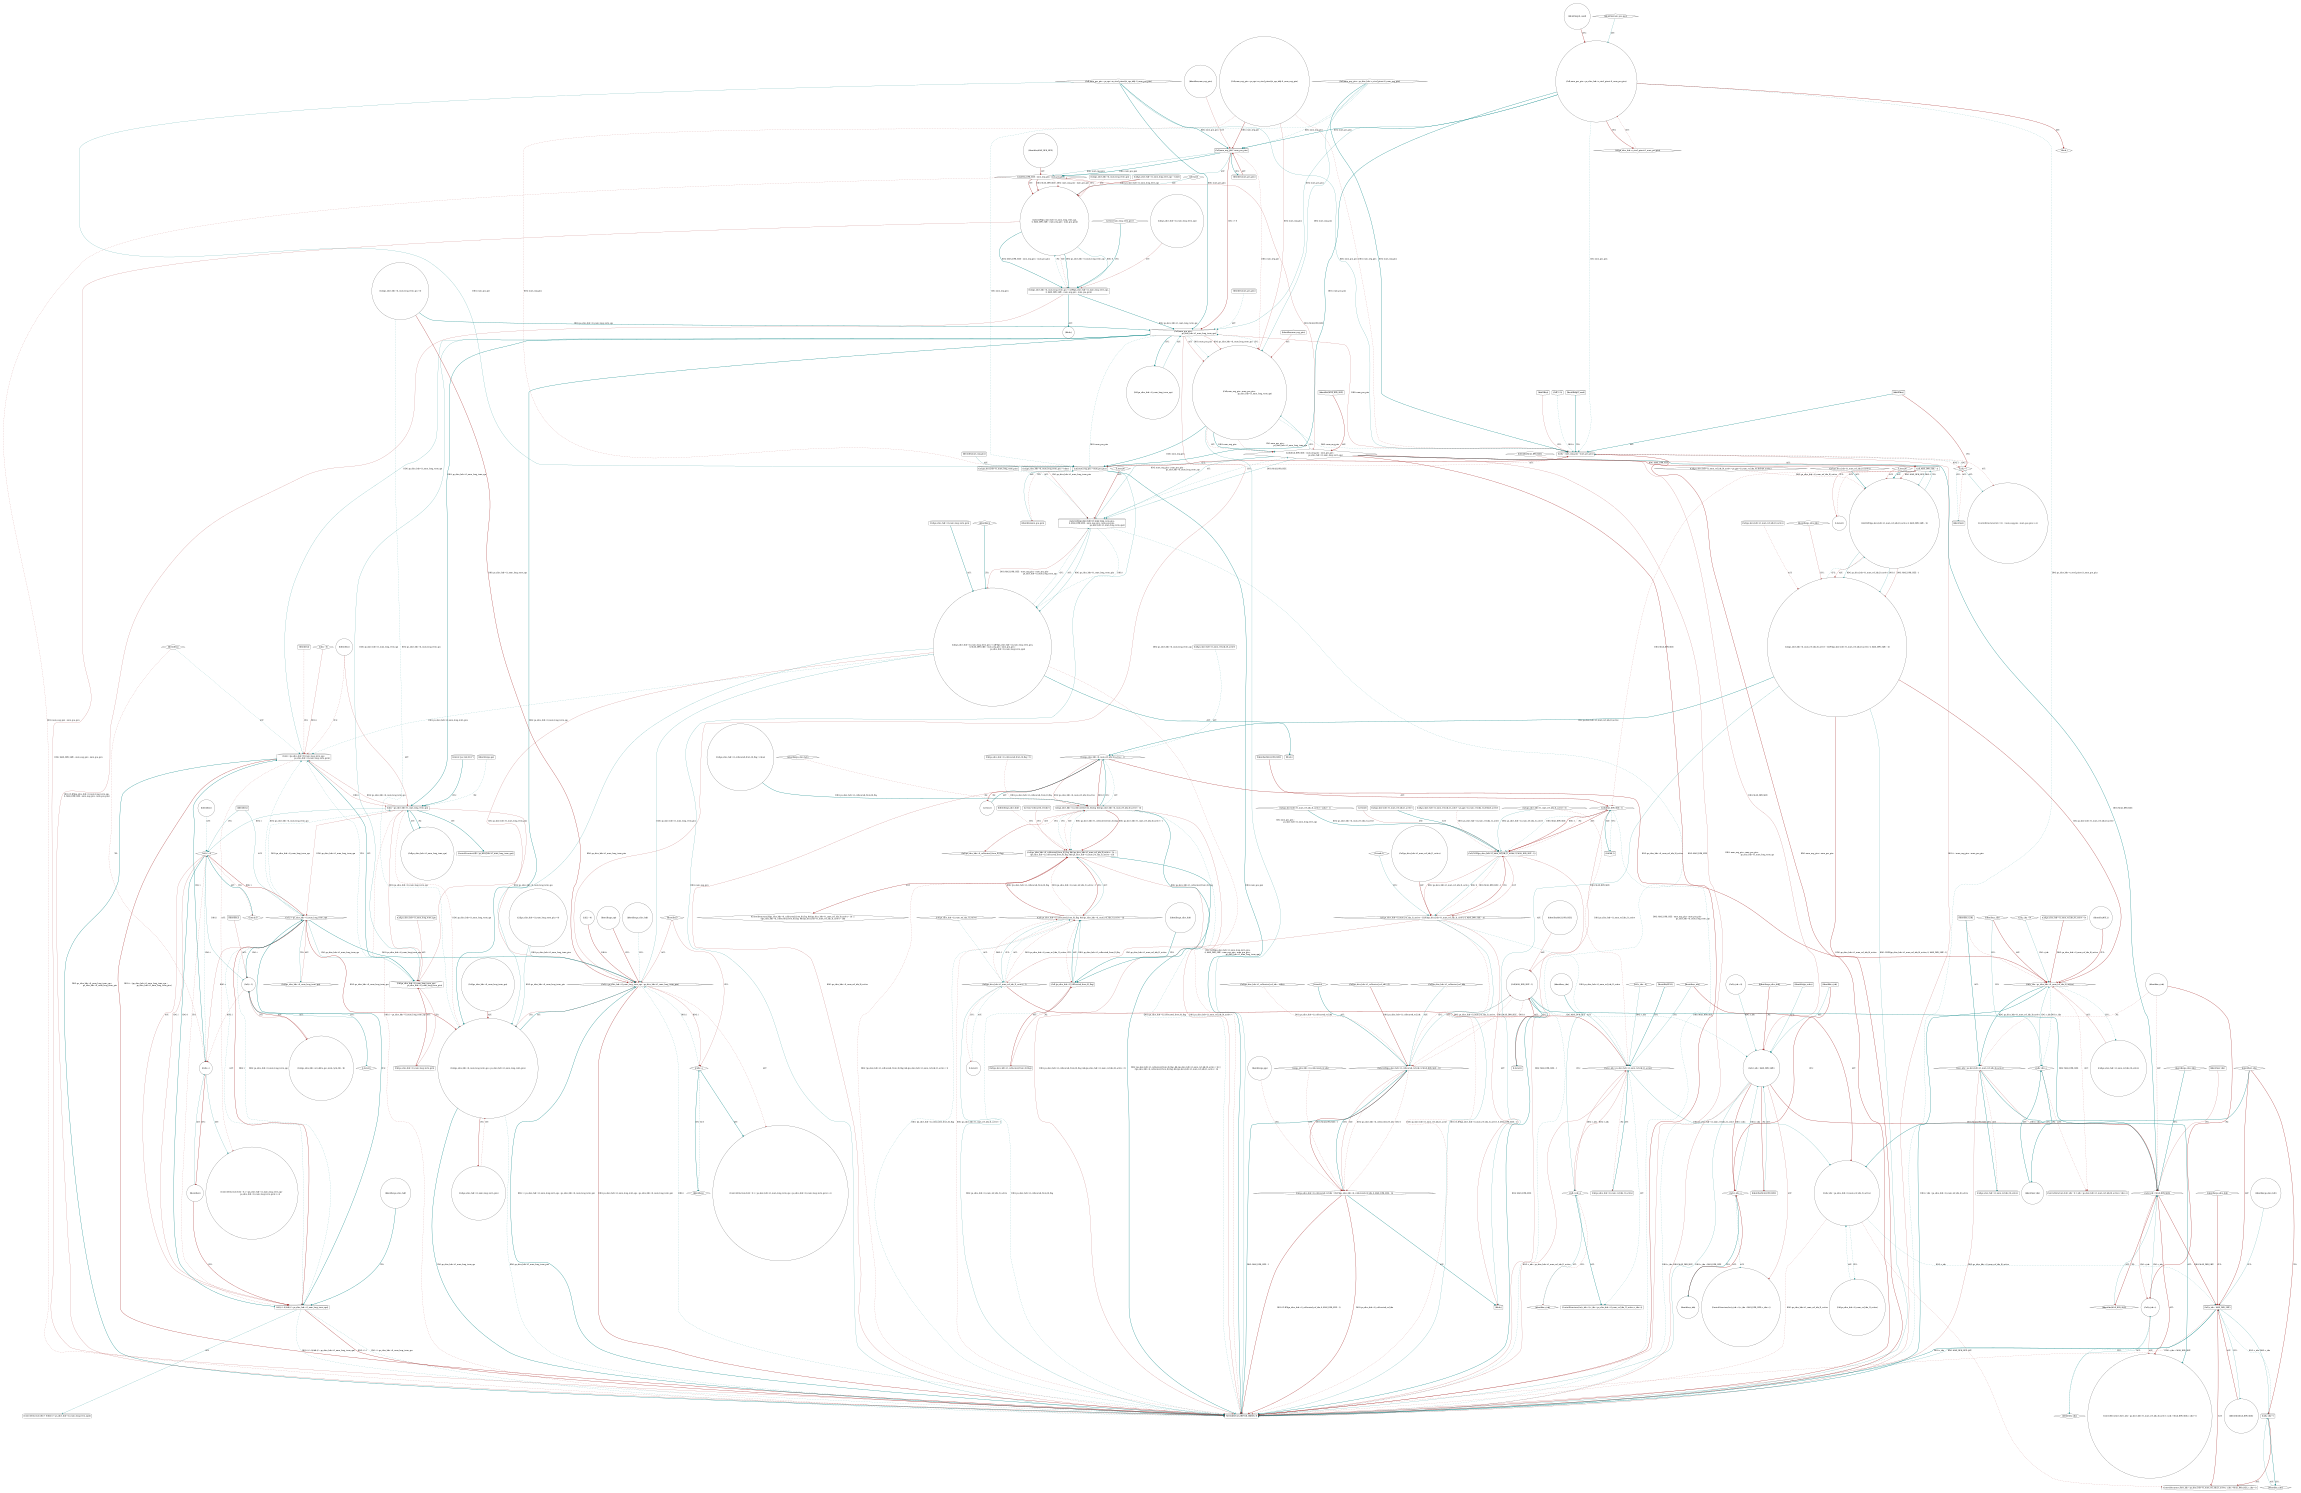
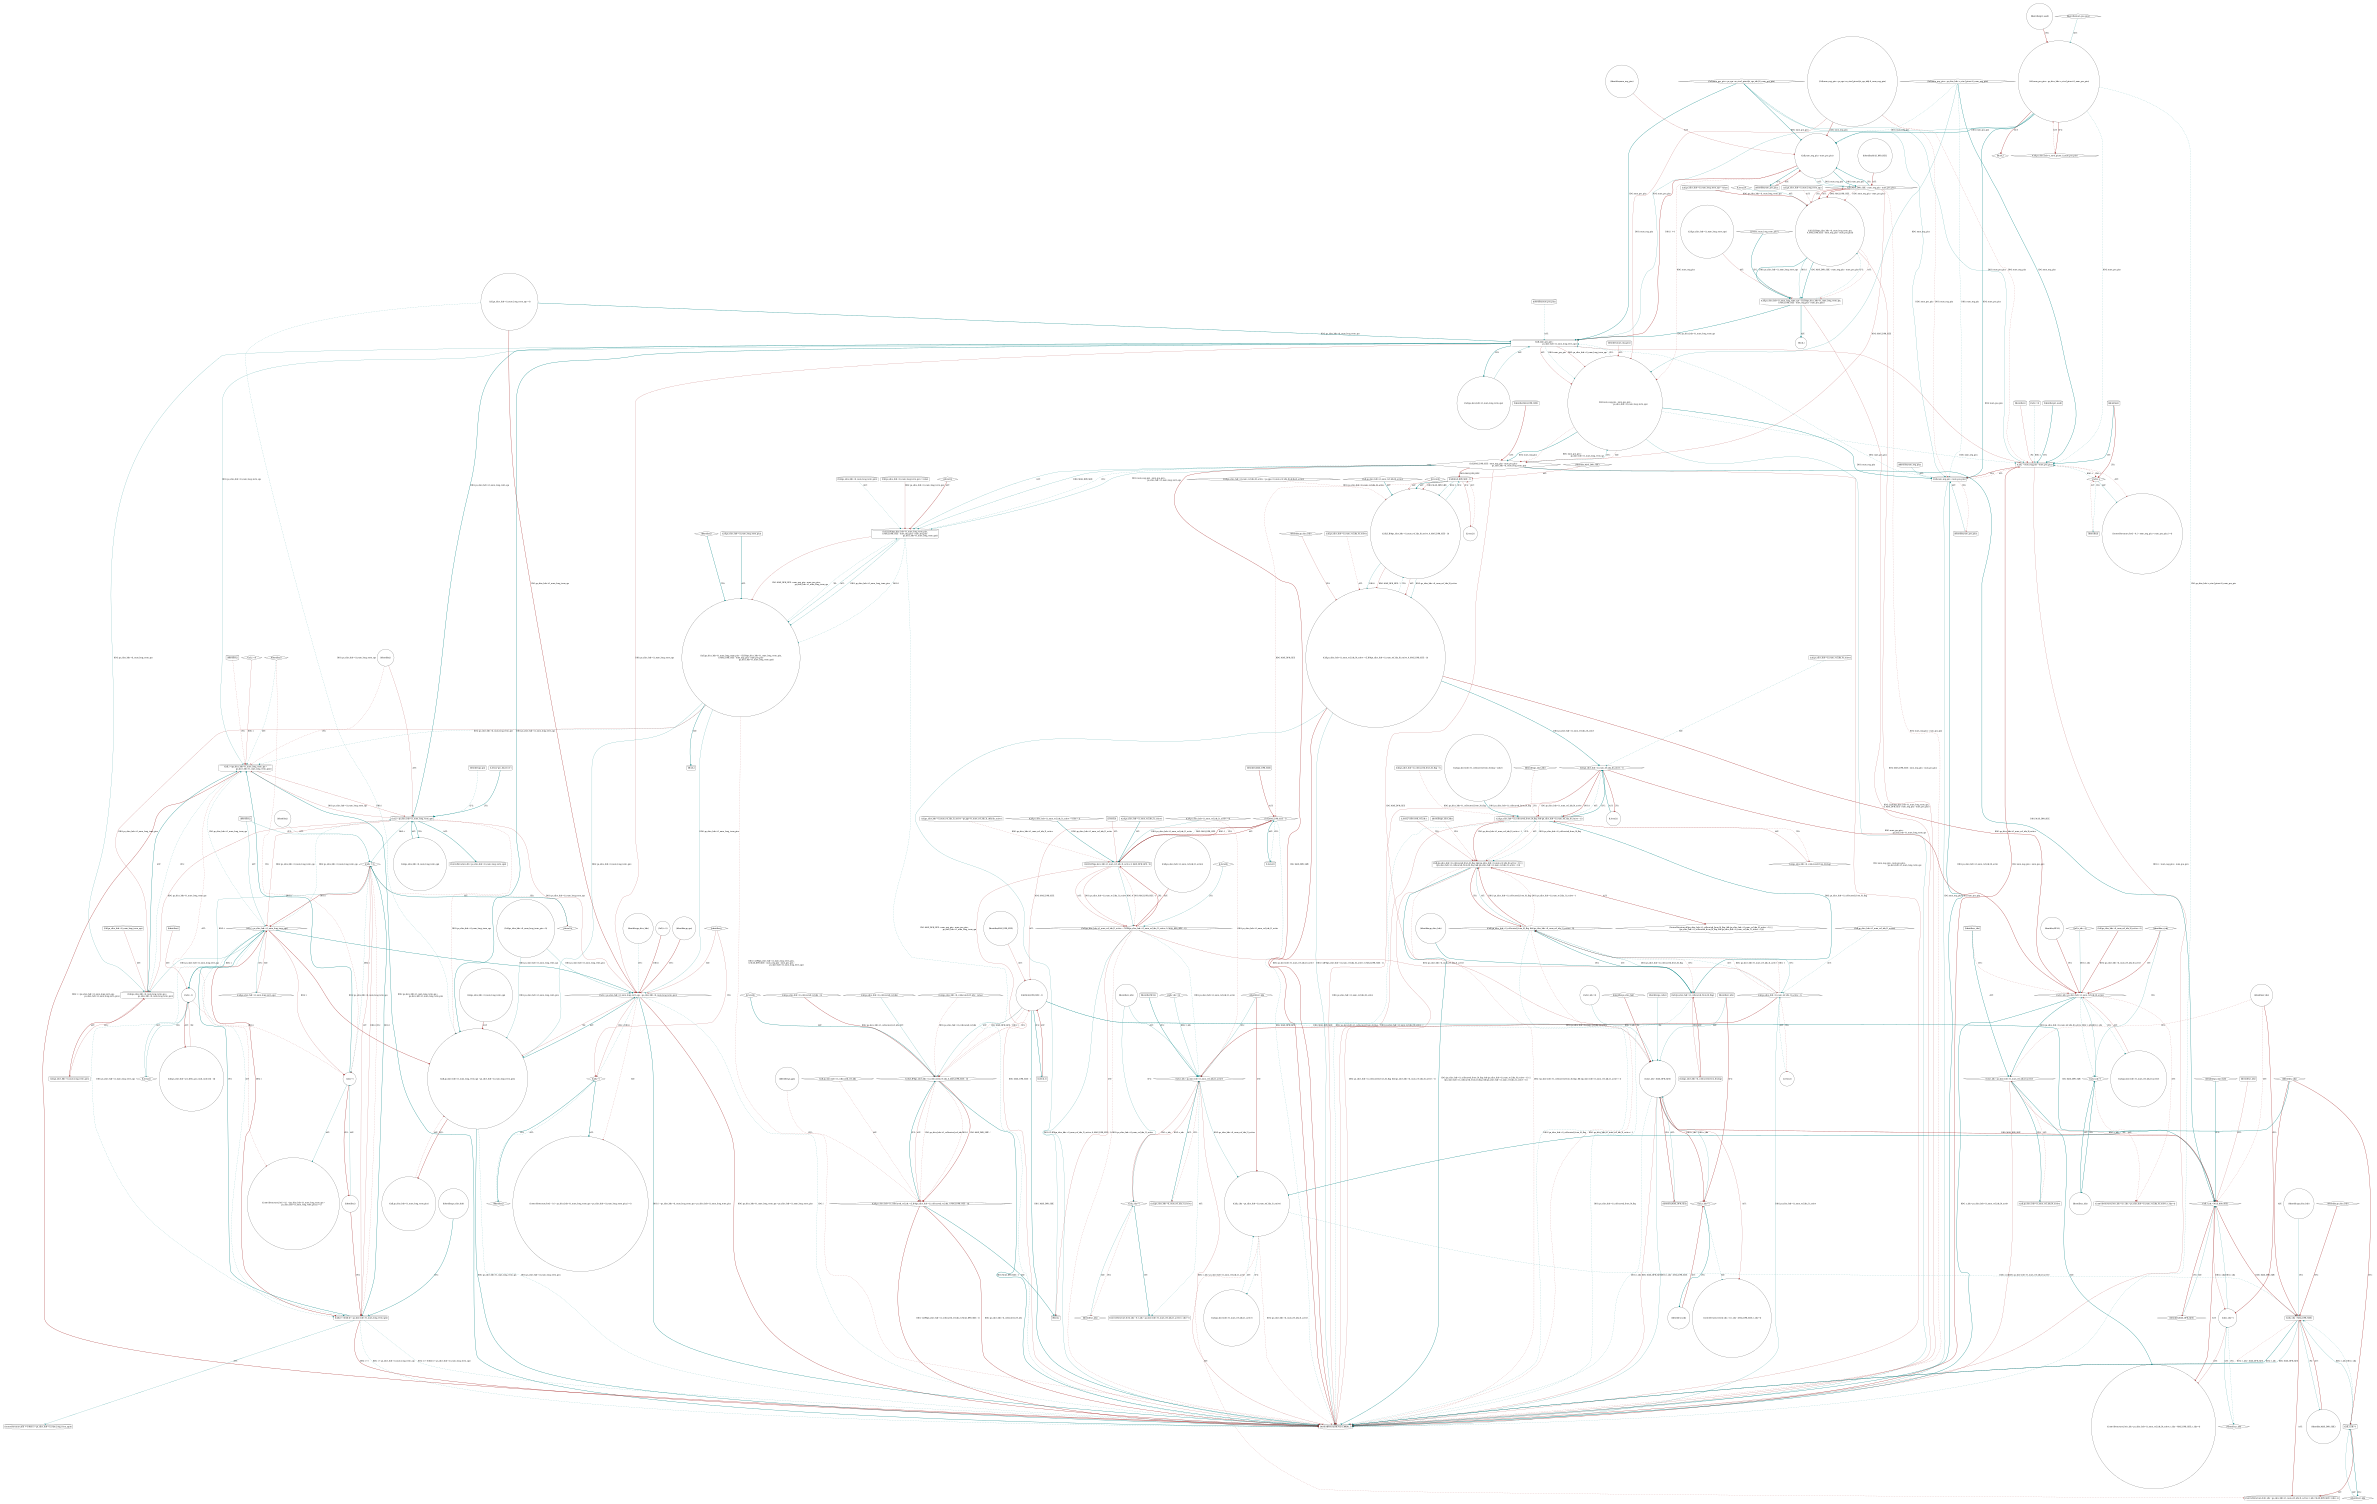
node "(Call,num_neg_pics - num_pos_pics)": shape cylinder -> circle
edge "(Call,MAX_DPB_SIZE - num_neg_pics - num_pos_pics)" -> "(Call,num_neg_pics - num_pos_pics)": added, label "CFG:"
edge "(Call,num_pos_pics - ps_slice_hdr->i1_num_long_term_sps)" -> "(Call,num_neg_pics + num_pos_pics)": reversed
edge "(Call,i < ps_slice_hdr->i1_num_long_term_sps)" -> "(MethodReturn,IHEVCD_ERROR_T)": removed, label "DDG: i < ps_slice_hdr->i1_num_long_term_sps"
